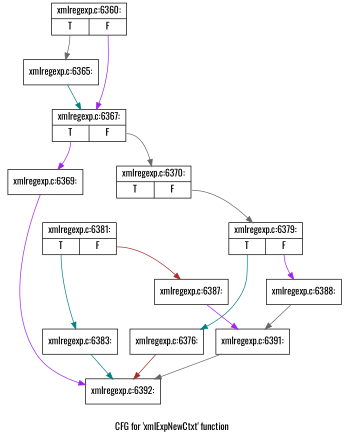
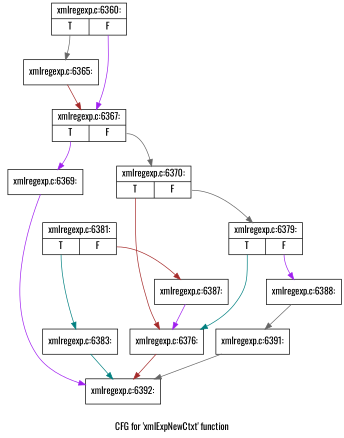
edge "xmlregexp.c:6365:" -> "xmlregexp.c:6367:": color teal -> brown
edge "xmlregexp.c:6370:" -> "xmlregexp.c:6376:": added
edge "xmlregexp.c:6387:" -> "xmlregexp.c:6391:": now "xmlregexp.c:6387:" -> "xmlregexp.c:6376:"
